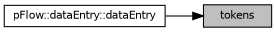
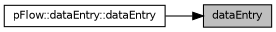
node "tokens": label "tokens" -> "dataEntry"
